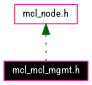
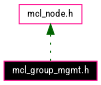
node "mcl_mcl_mgmt.h": label "mcl_mcl_mgmt.h" -> "mcl_group_mgmt.h"
